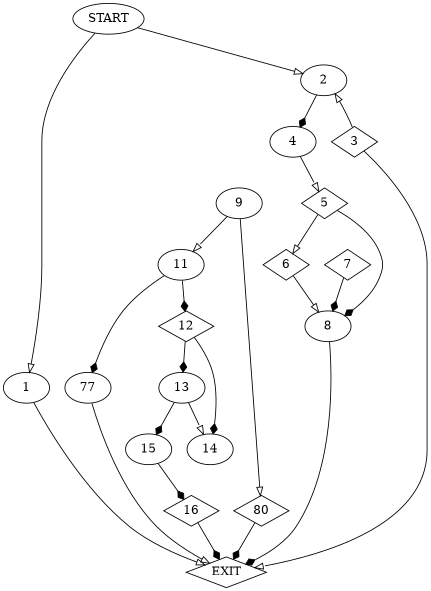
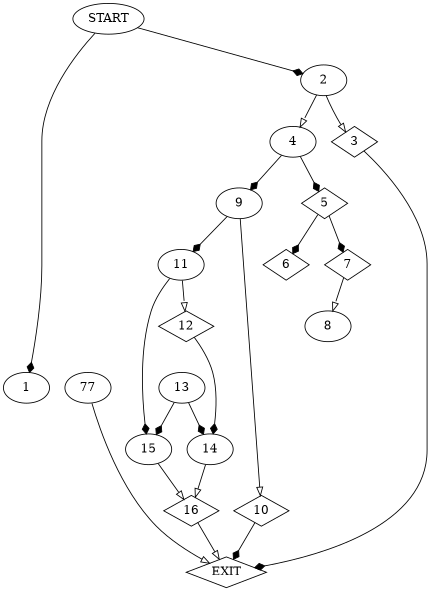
edge "START" -> "2": arrowhead onormal -> diamond
edge "2" -> "4": arrowhead diamond -> onormal
edge "3" -> "2": reversed
edge "4" -> "9": added
edge "4" -> "5": arrowhead onormal -> diamond
edge "START" -> "1": arrowhead onormal -> diamond
edge "9" -> "11": arrowhead onormal -> diamond
edge "5" -> "6": arrowhead onormal -> diamond
edge "5" -> "8": now "5" -> "7"
edge "6" -> "8": removed
edge "7" -> "8": arrowhead diamond -> onormal
edge "11" -> "12": arrowhead diamond -> onormal
edge "11" -> "77": now "11" -> "15"
edge "12" -> "13": removed
edge "3" -> "EXIT": arrowhead onormal -> diamond
edge "13" -> "14": arrowhead onormal -> diamond
edge "8" -> "EXIT": removed
edge "14" -> "16": added
edge "15" -> "16": arrowhead diamond -> onormal
edge "1" -> "EXIT": removed
node "80": label "80" -> "10"
edge "16" -> "EXIT": arrowhead diamond -> onormal
